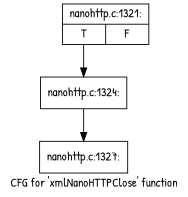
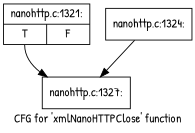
edge "nanohttp.c:1321:" -> "nanohttp.c:1324:": now "nanohttp.c:1321:" -> "nanohttp.c:1327:"
